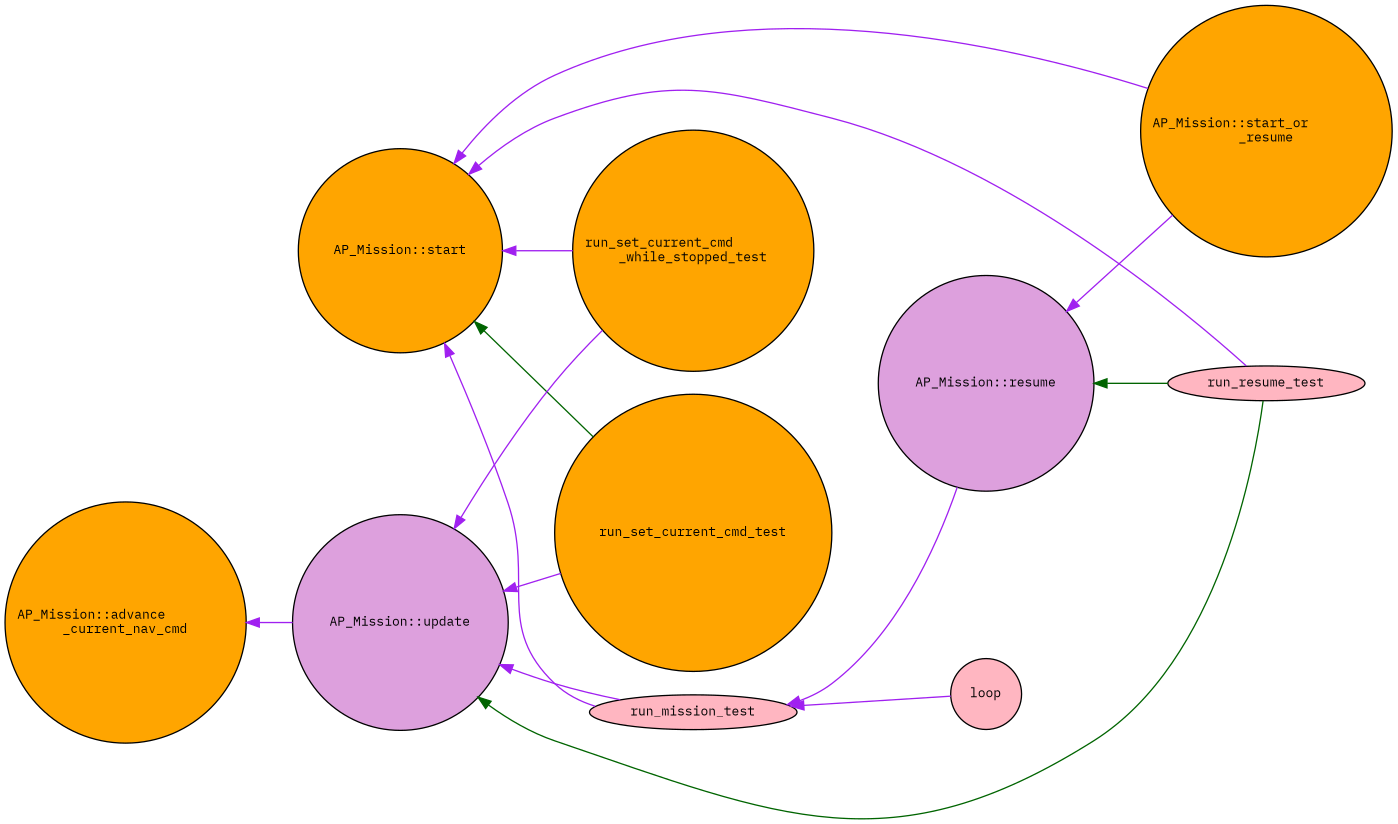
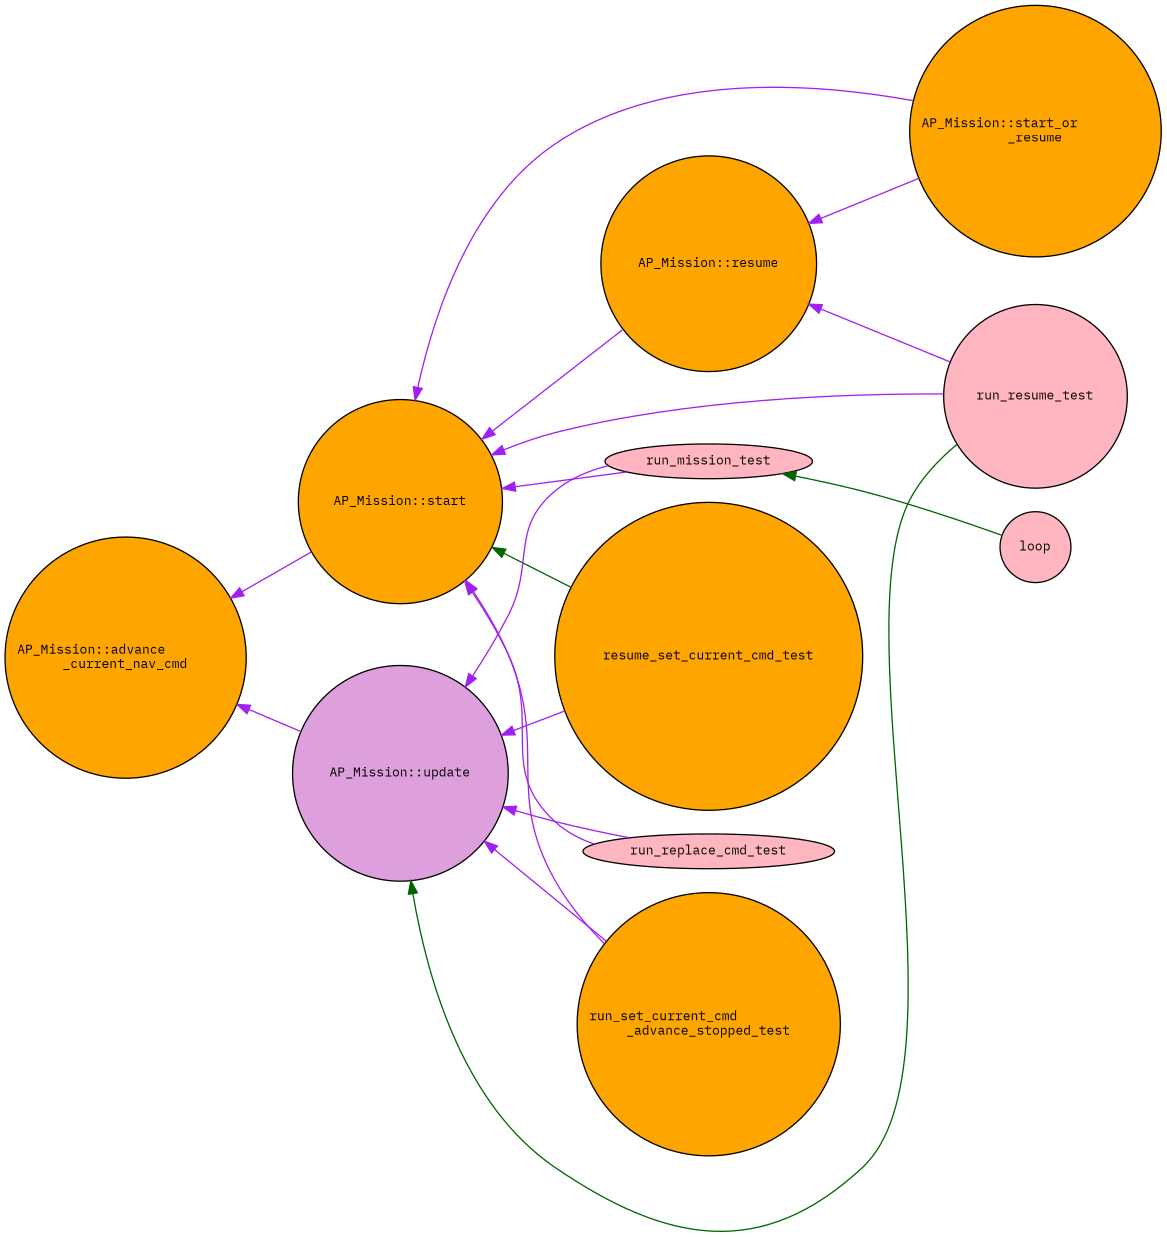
node "run_set_current_cmd _while_stopped_test": label "run_set_current_cmd _while_stopped_test" -> "run_set_current_cmd _advance_stopped_test"
node "AP_Mission::resume": fillcolor plum -> orange
edge "run_resume_test" -> "AP_Mission::resume": color darkgreen -> purple
node "run_resume_test": shape ellipse -> circle
node "run_set_current_cmd_test": label "run_set_current_cmd_test" -> "resume_set_current_cmd_test"
edge "AP_Mission::start" -> "AP_Mission::advance _current_nav_cmd": added
edge "AP_Mission::resume" -> "run_mission_test": now "AP_Mission::resume" -> "AP_Mission::start"
edge "loop" -> "run_mission_test": color purple -> darkgreen
node "run_replace_cmd_test": added
